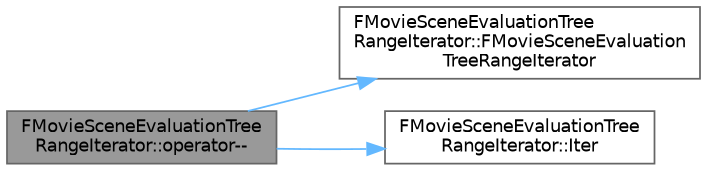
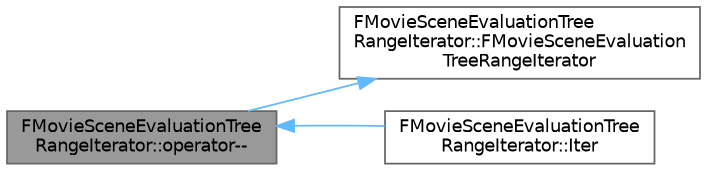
edge "FMovieSceneEvaluationTree RangeIterator::operator--" -> "FMovieSceneEvaluationTree RangeIterator::Iter": reversed
